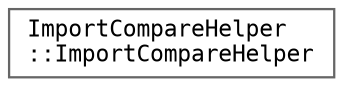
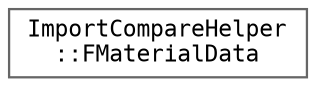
node "ImportCompareHelper ::ImportCompareHelper": label "ImportCompareHelper ::ImportCompareHelper" -> "ImportCompareHelper ::FMaterialData"
